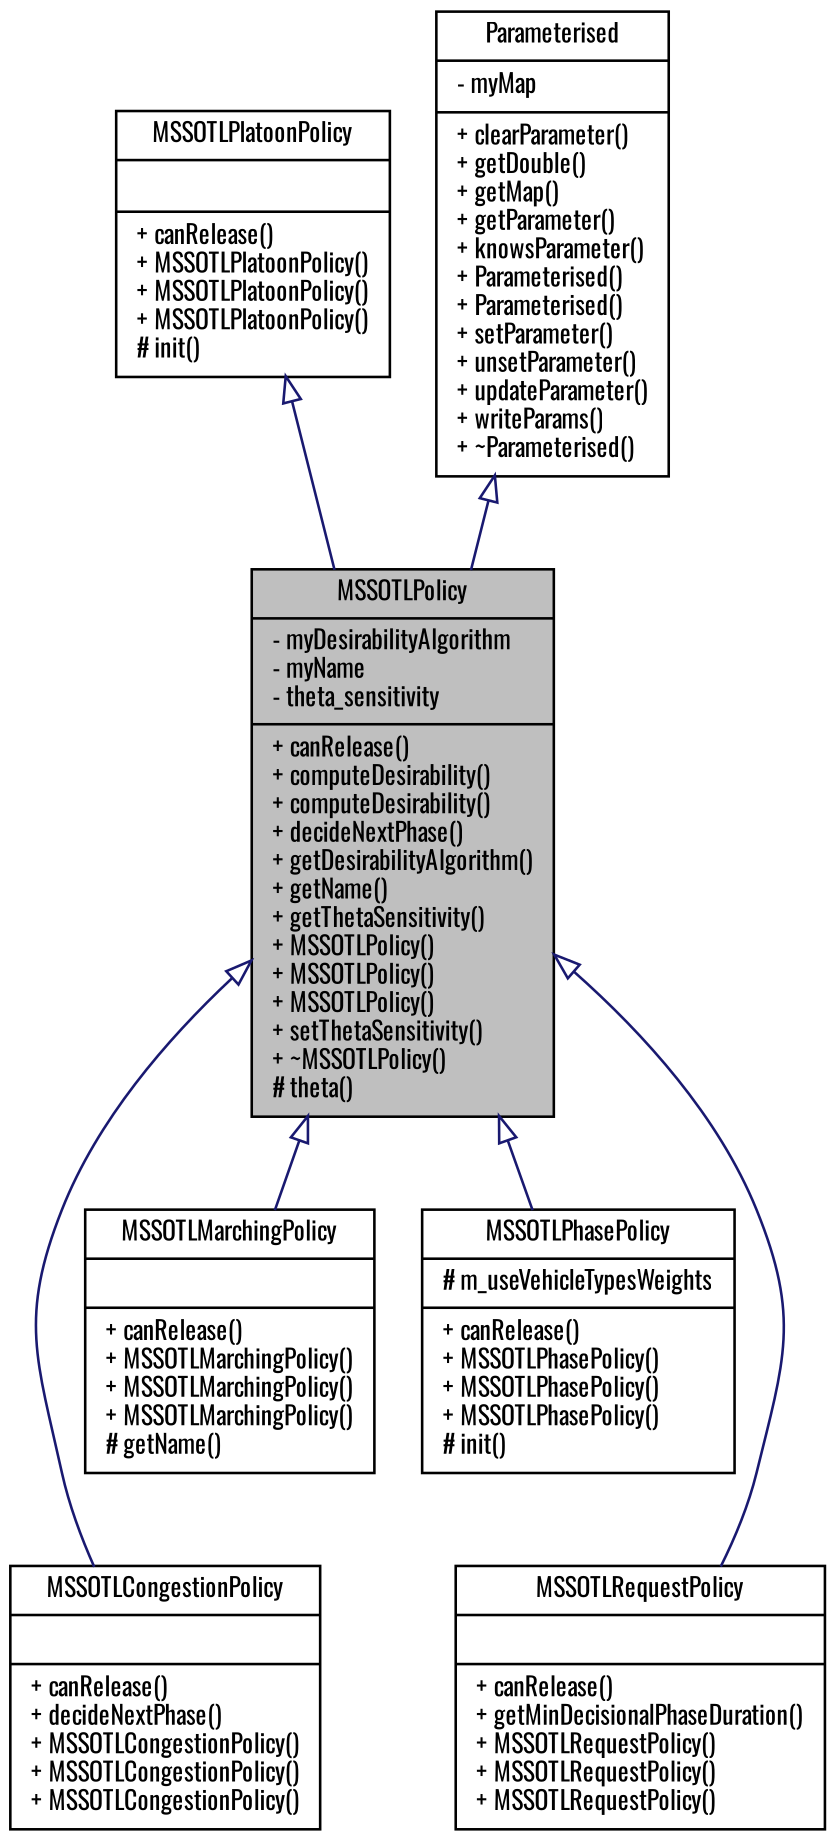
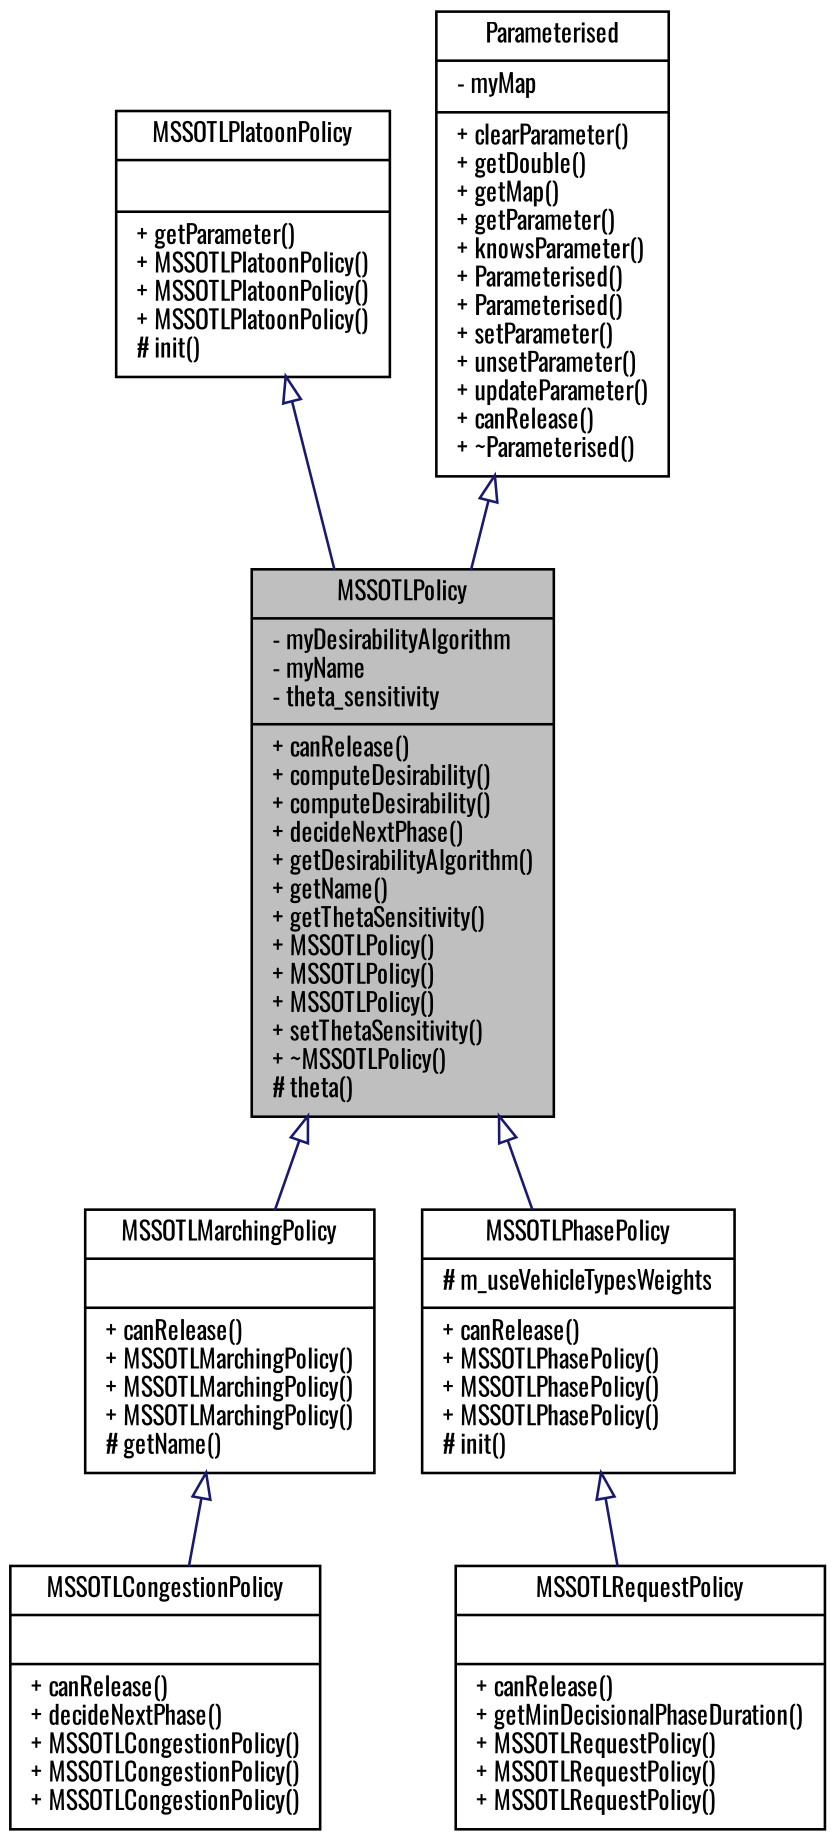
node "MSSOTLPlatoonPolicy": text "+ canRelease()" -> "+ getParameter()"
node "Parameterised": text "+ writeParams()" -> "+ canRelease()"
edge "MSSOTLRequestPolicy" -> "MSSOTLPolicy": now "MSSOTLRequestPolicy" -> "MSSOTLPhasePolicy"
edge "MSSOTLCongestionPolicy" -> "MSSOTLPolicy": now "MSSOTLCongestionPolicy" -> "MSSOTLMarchingPolicy"
